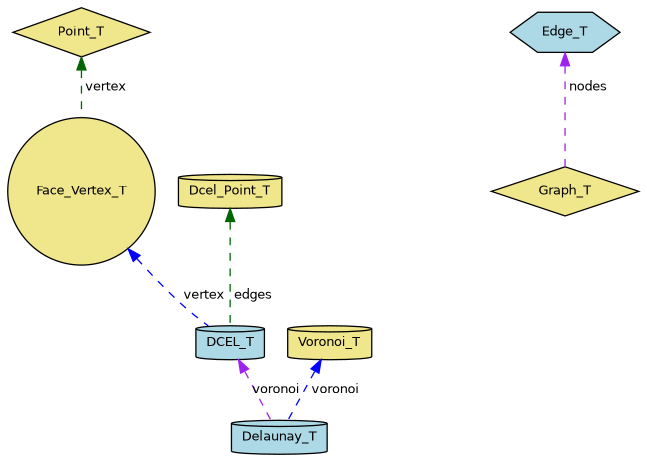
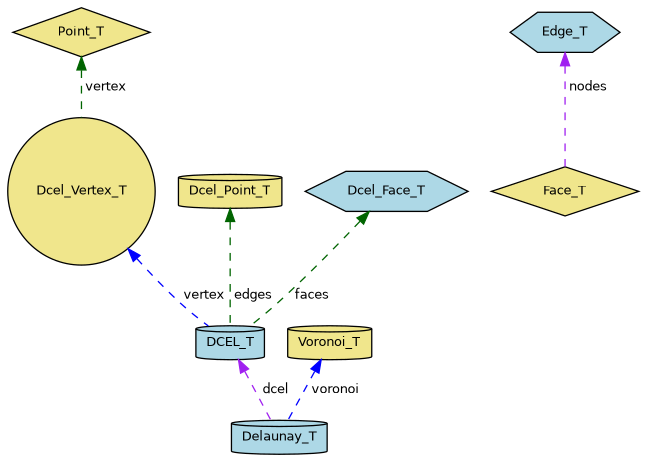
node "Face_Vertex_T": label "Face_Vertex_T" -> "Dcel_Vertex_T"
node "Dcel_Face_T": added
node "Graph_T": label "Graph_T" -> "Face_T"
edge "Delaunay_T" -> "DCEL_T": label " voronoi" -> " dcel"
